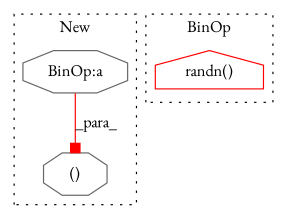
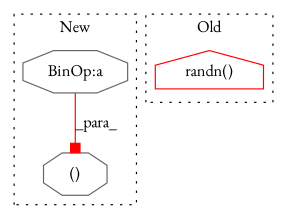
cluster "BinOp": label "BinOp" -> "Old"
